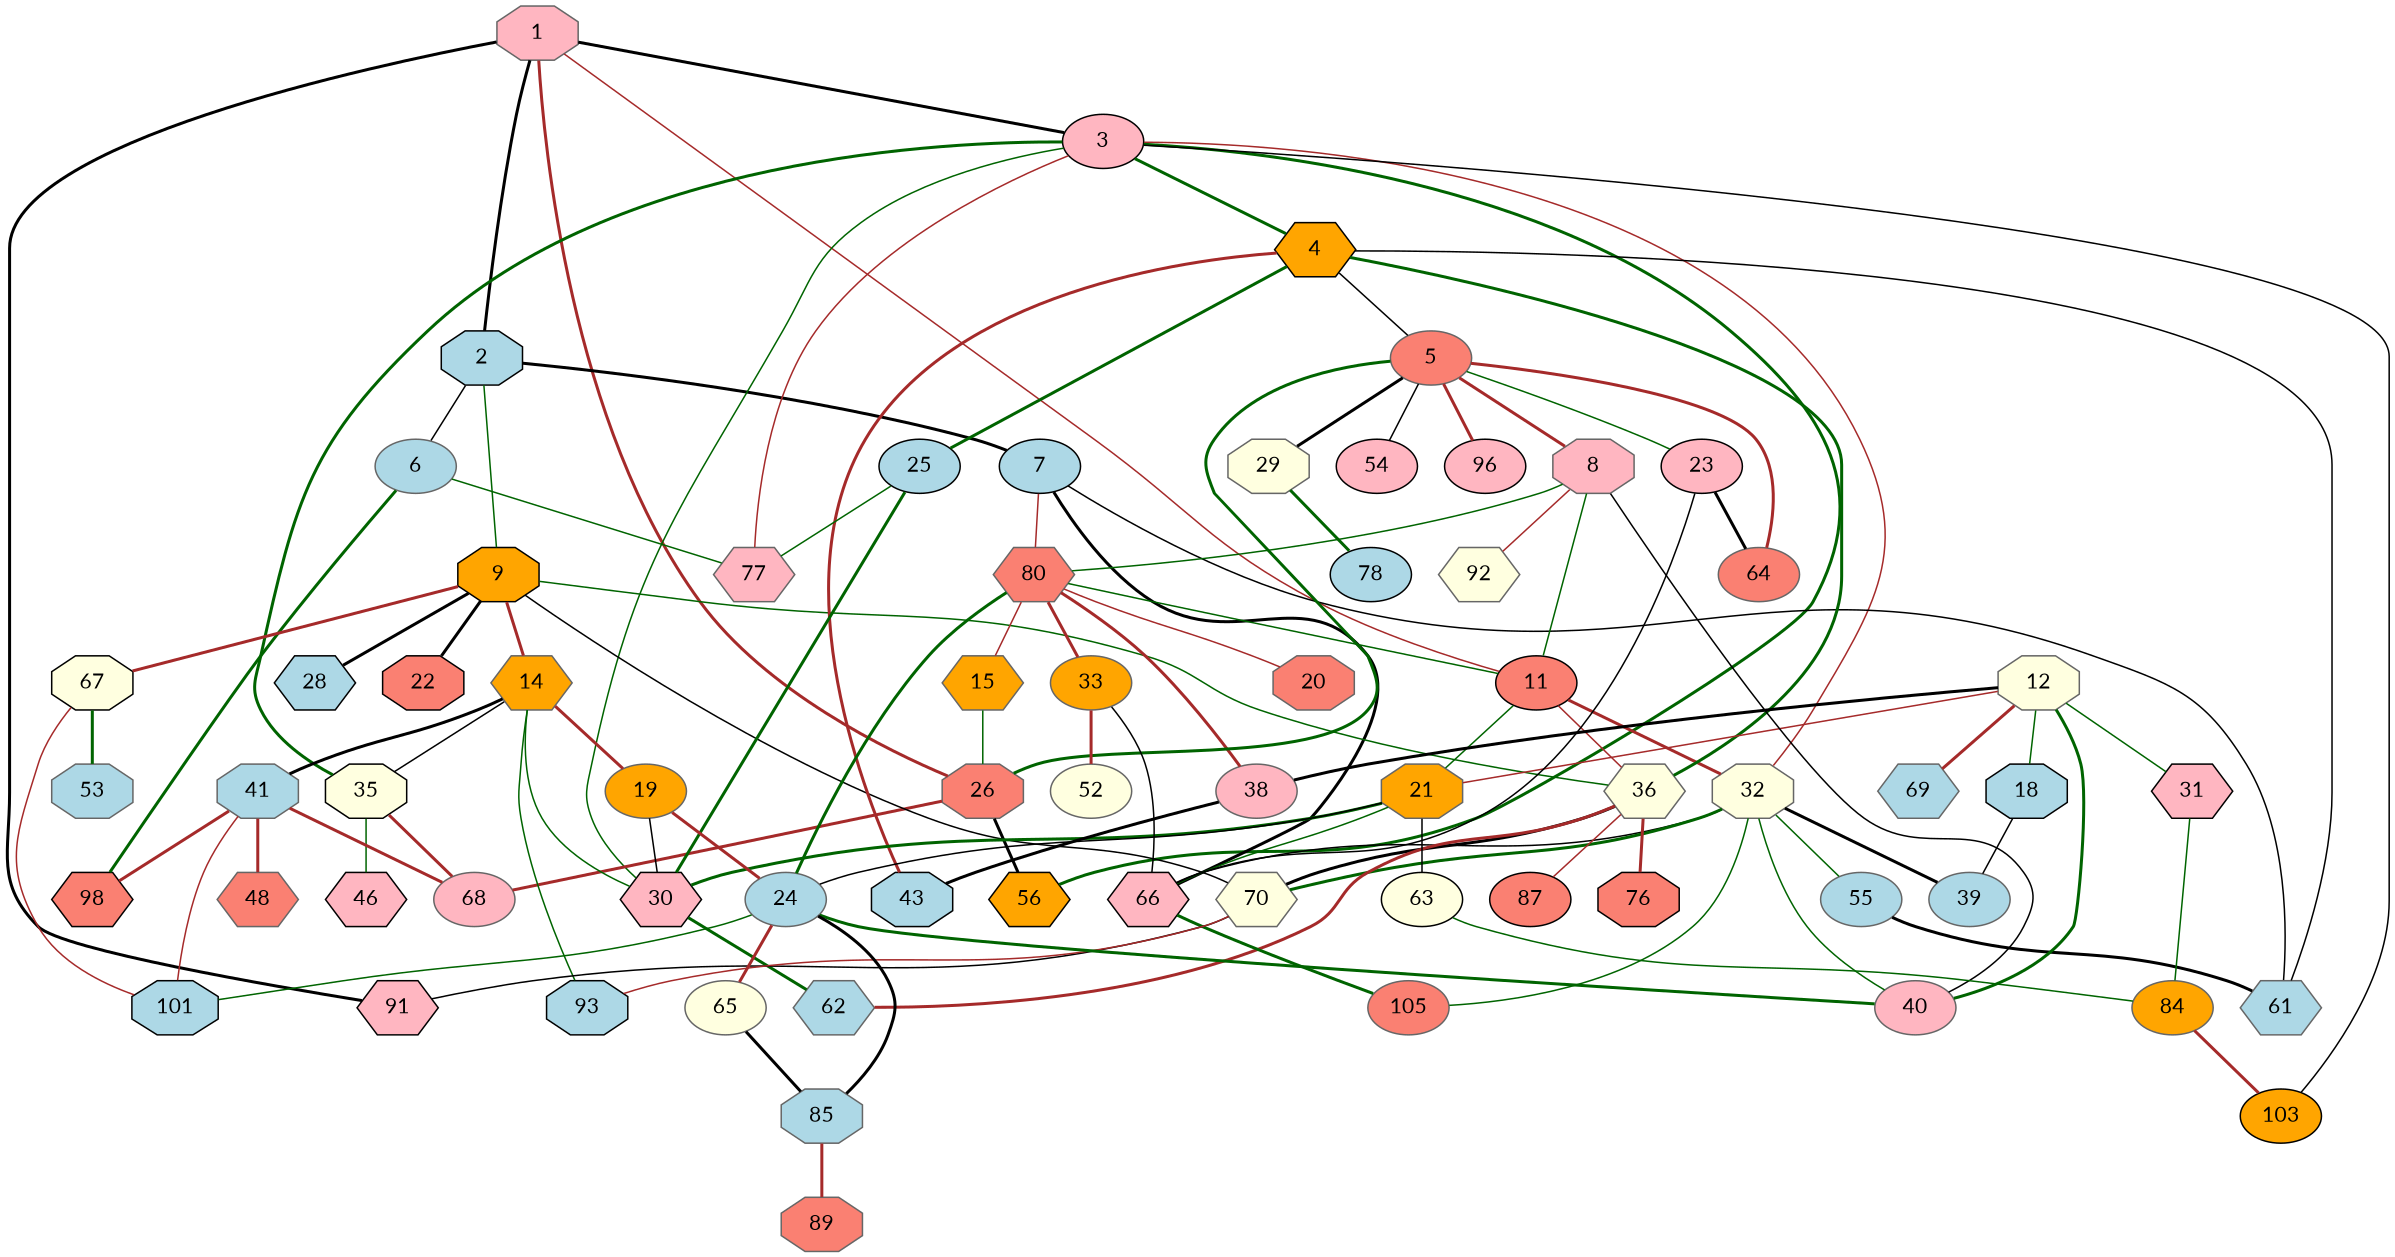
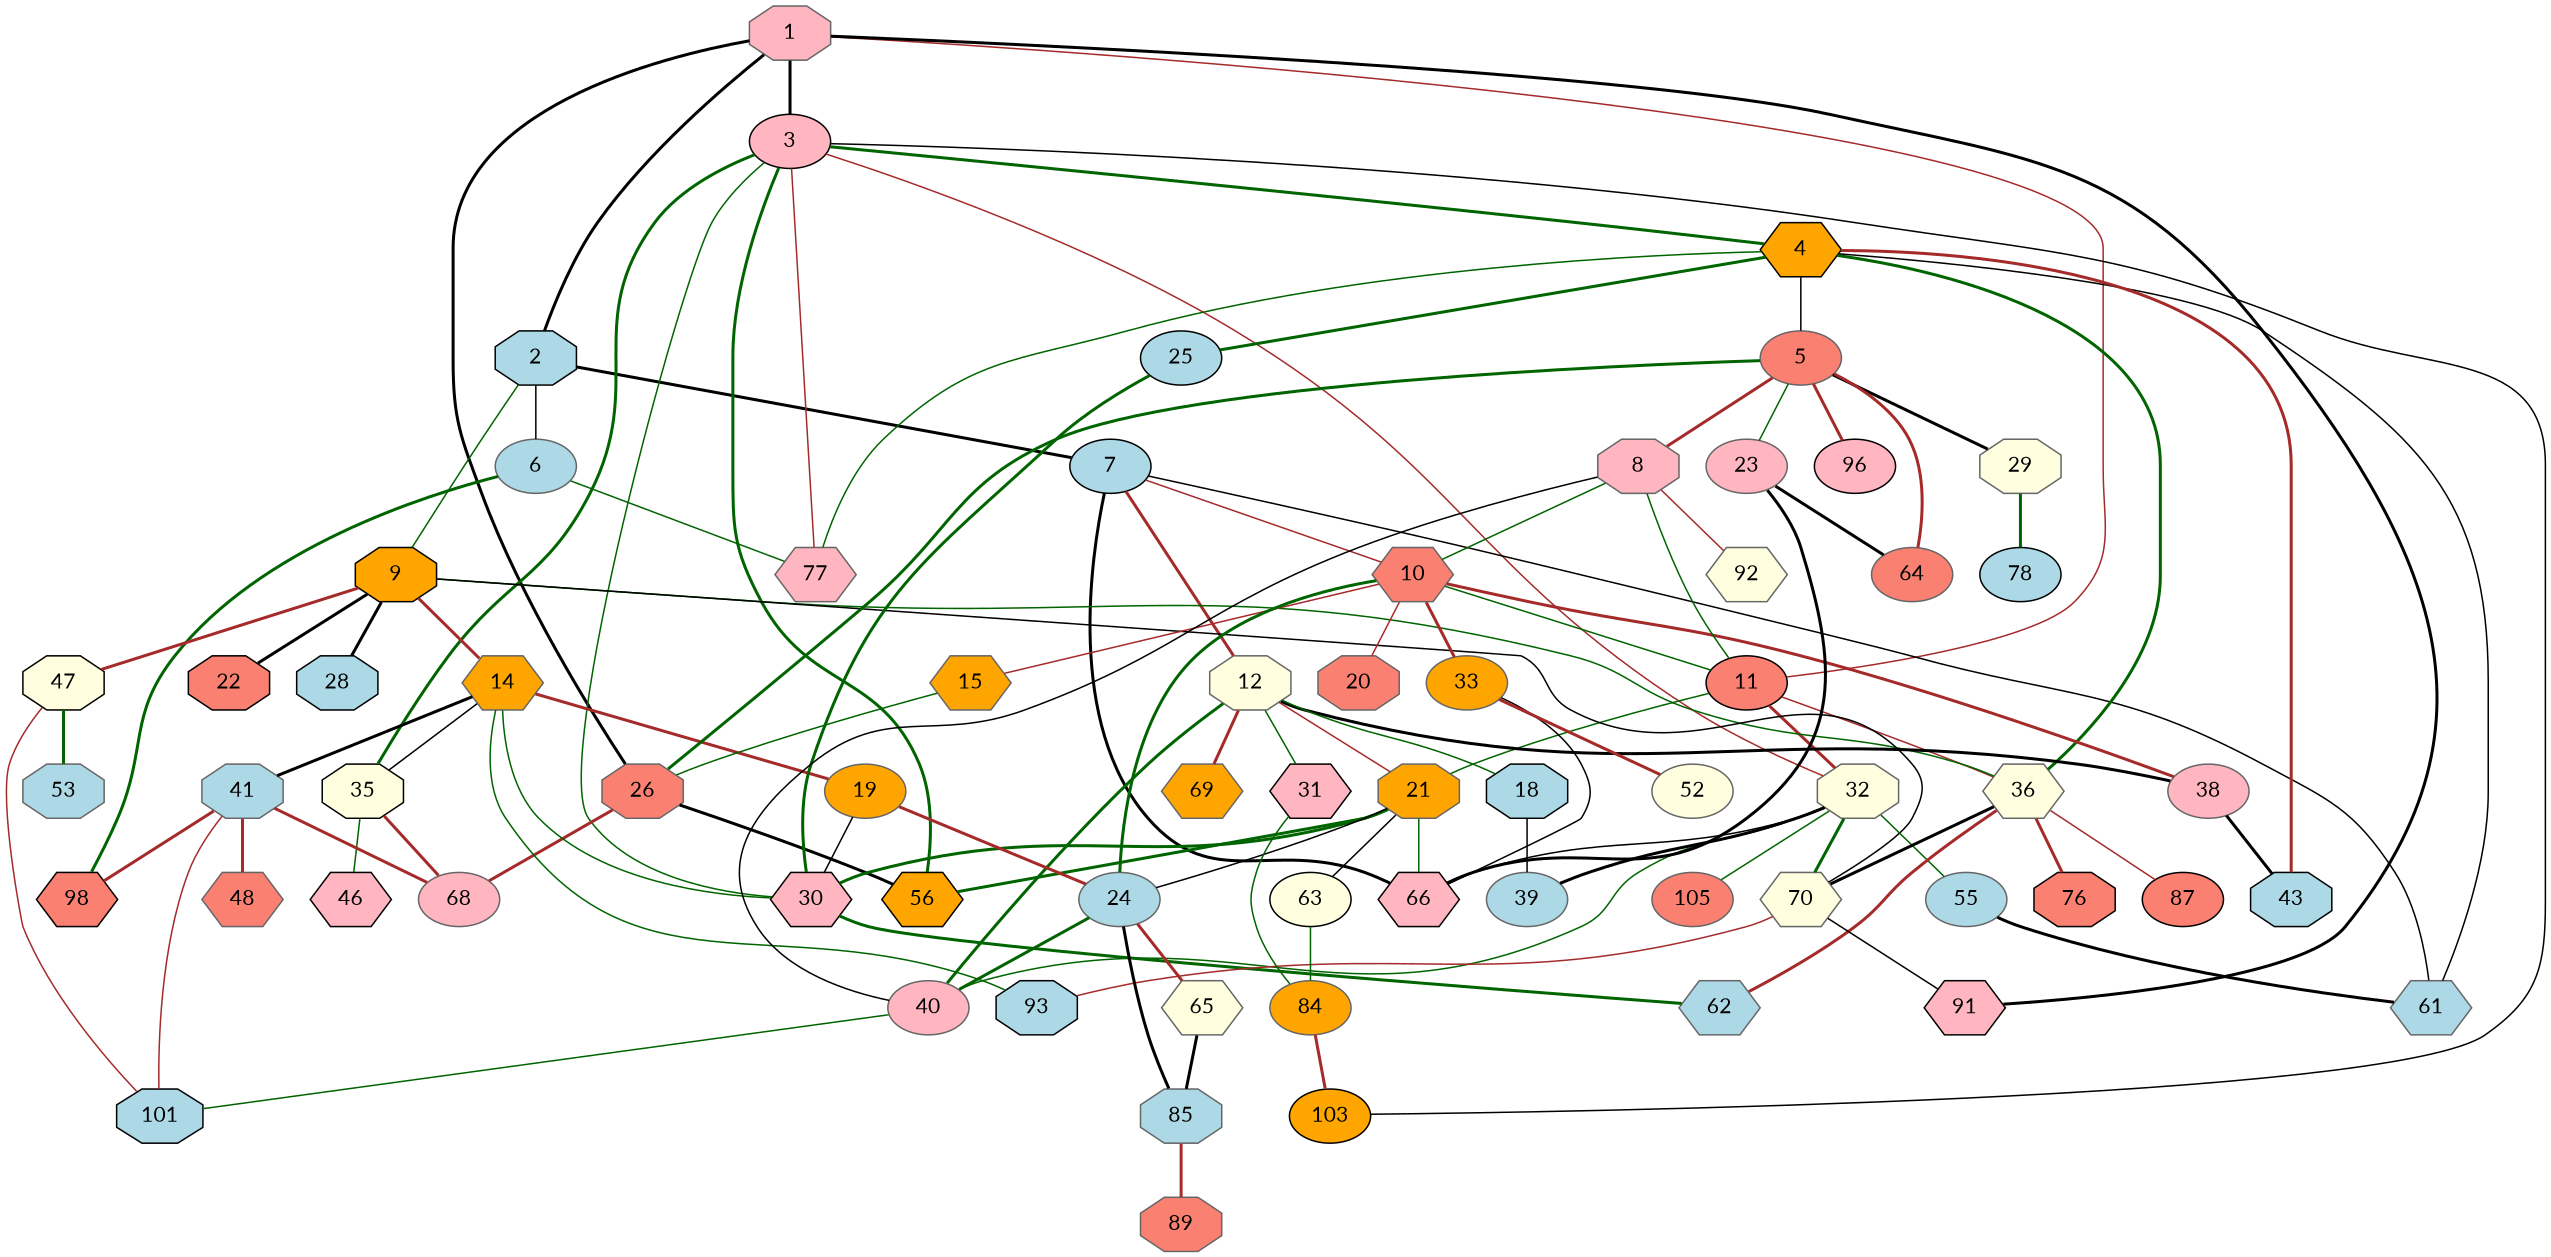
node "54": removed
node "23": color black -> gray40
edge "1" -- "26": color brown -> black
edge "25" -- "77": now "4" -- "77"
edge "7" -- "12": added
node "80": label "80" -> "10"
node "67": label "67" -> "47"
node "28": shape hexagon -> octagon
edge "23" -- "66": style solid -> bold
node "69": fillcolor lightblue -> orange
edge "21" -- "56": added
edge "66" -- "105": removed
edge "24" -- "101": now "40" -- "101"
node "65": shape ellipse -> hexagon
